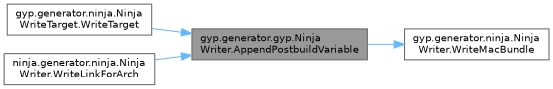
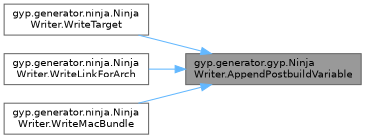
node "gyp.generator.ninja.Ninja WriteTarget.WriteTarget": label "gyp.generator.ninja.Ninja WriteTarget.WriteTarget" -> "gyp.generator.ninja.Ninja Writer.WriteTarget"
edge "gyp.generator.gyp.Ninja Writer.AppendPostbuildVariable" -> "gyp.generator.ninja.Ninja Writer.WriteMacBundle": reversed
node "ninja.generator.ninja.Ninja Writer.WriteLinkForArch": label "ninja.generator.ninja.Ninja Writer.WriteLinkForArch" -> "gyp.generator.ninja.Ninja Writer.WriteLinkForArch"
